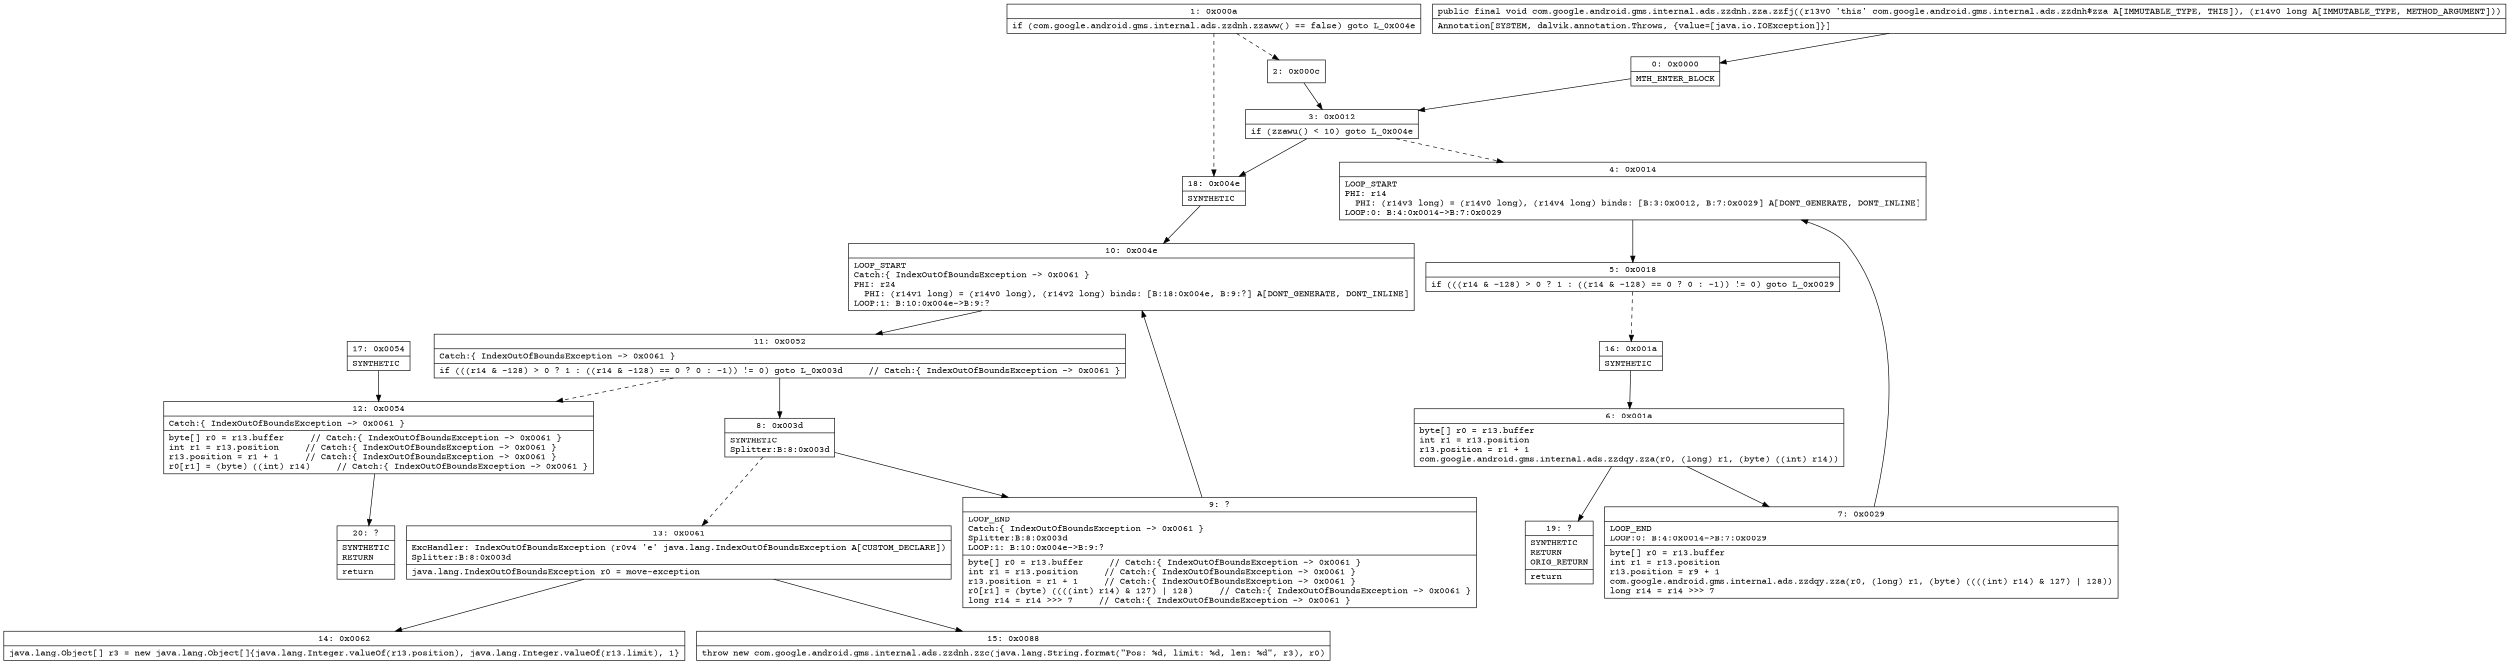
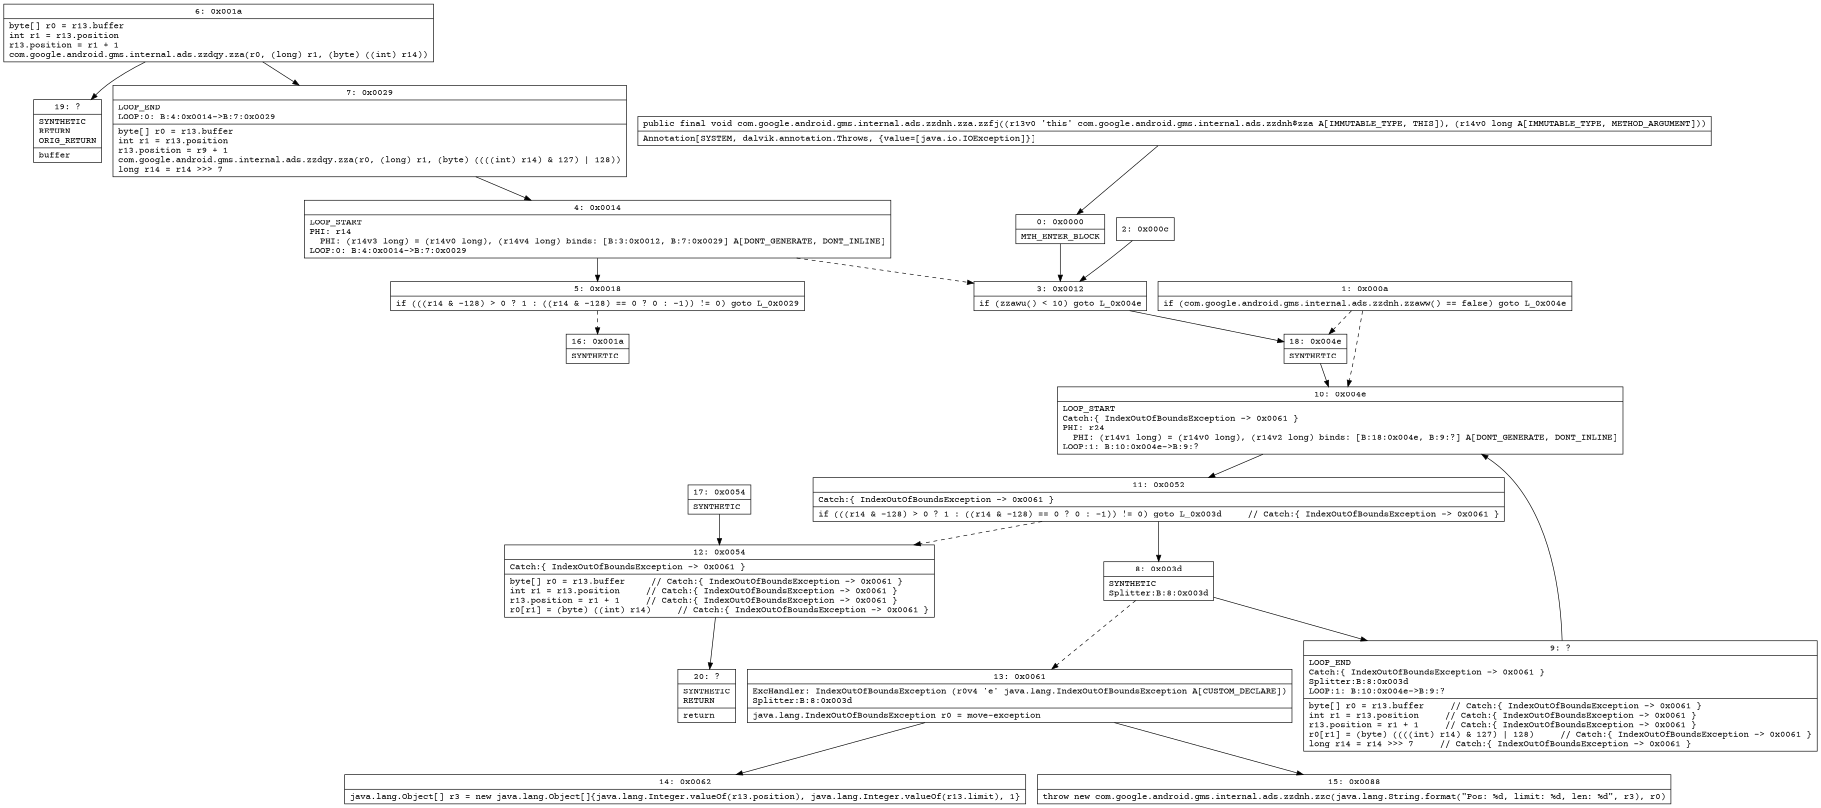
edge "1: 0x000a" -> "2: 0x000c": now "1: 0x000a" -> "10: 0x004e"
edge "3: 0x0012" -> "4: 0x0014": reversed
edge "16: 0x001a" -> "6: 0x001a": removed
node "19: ?": text "return" -> "buffer"
